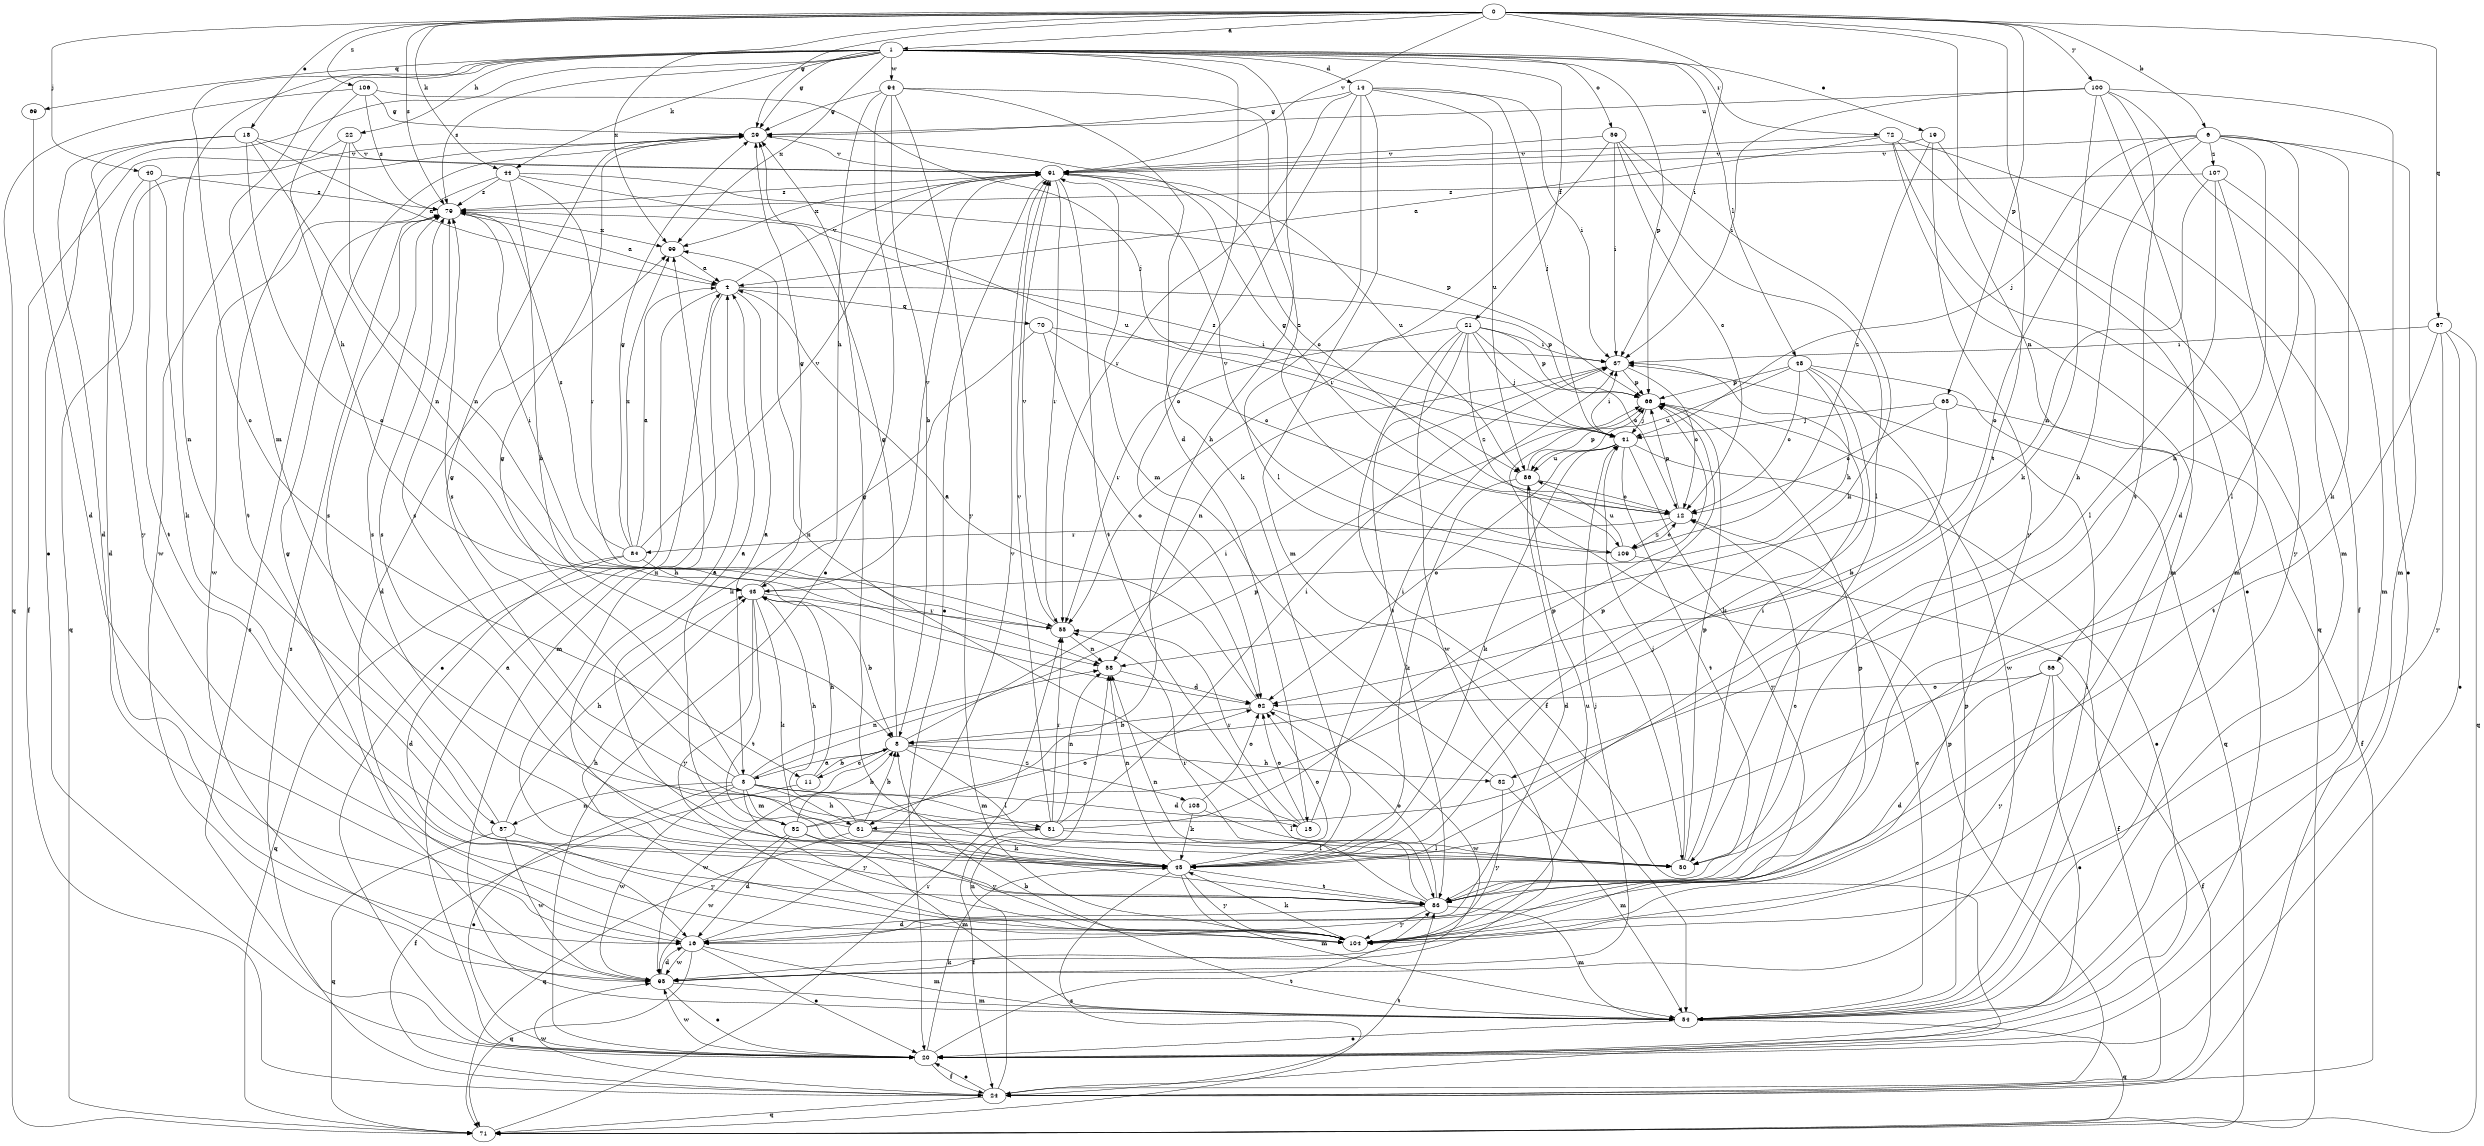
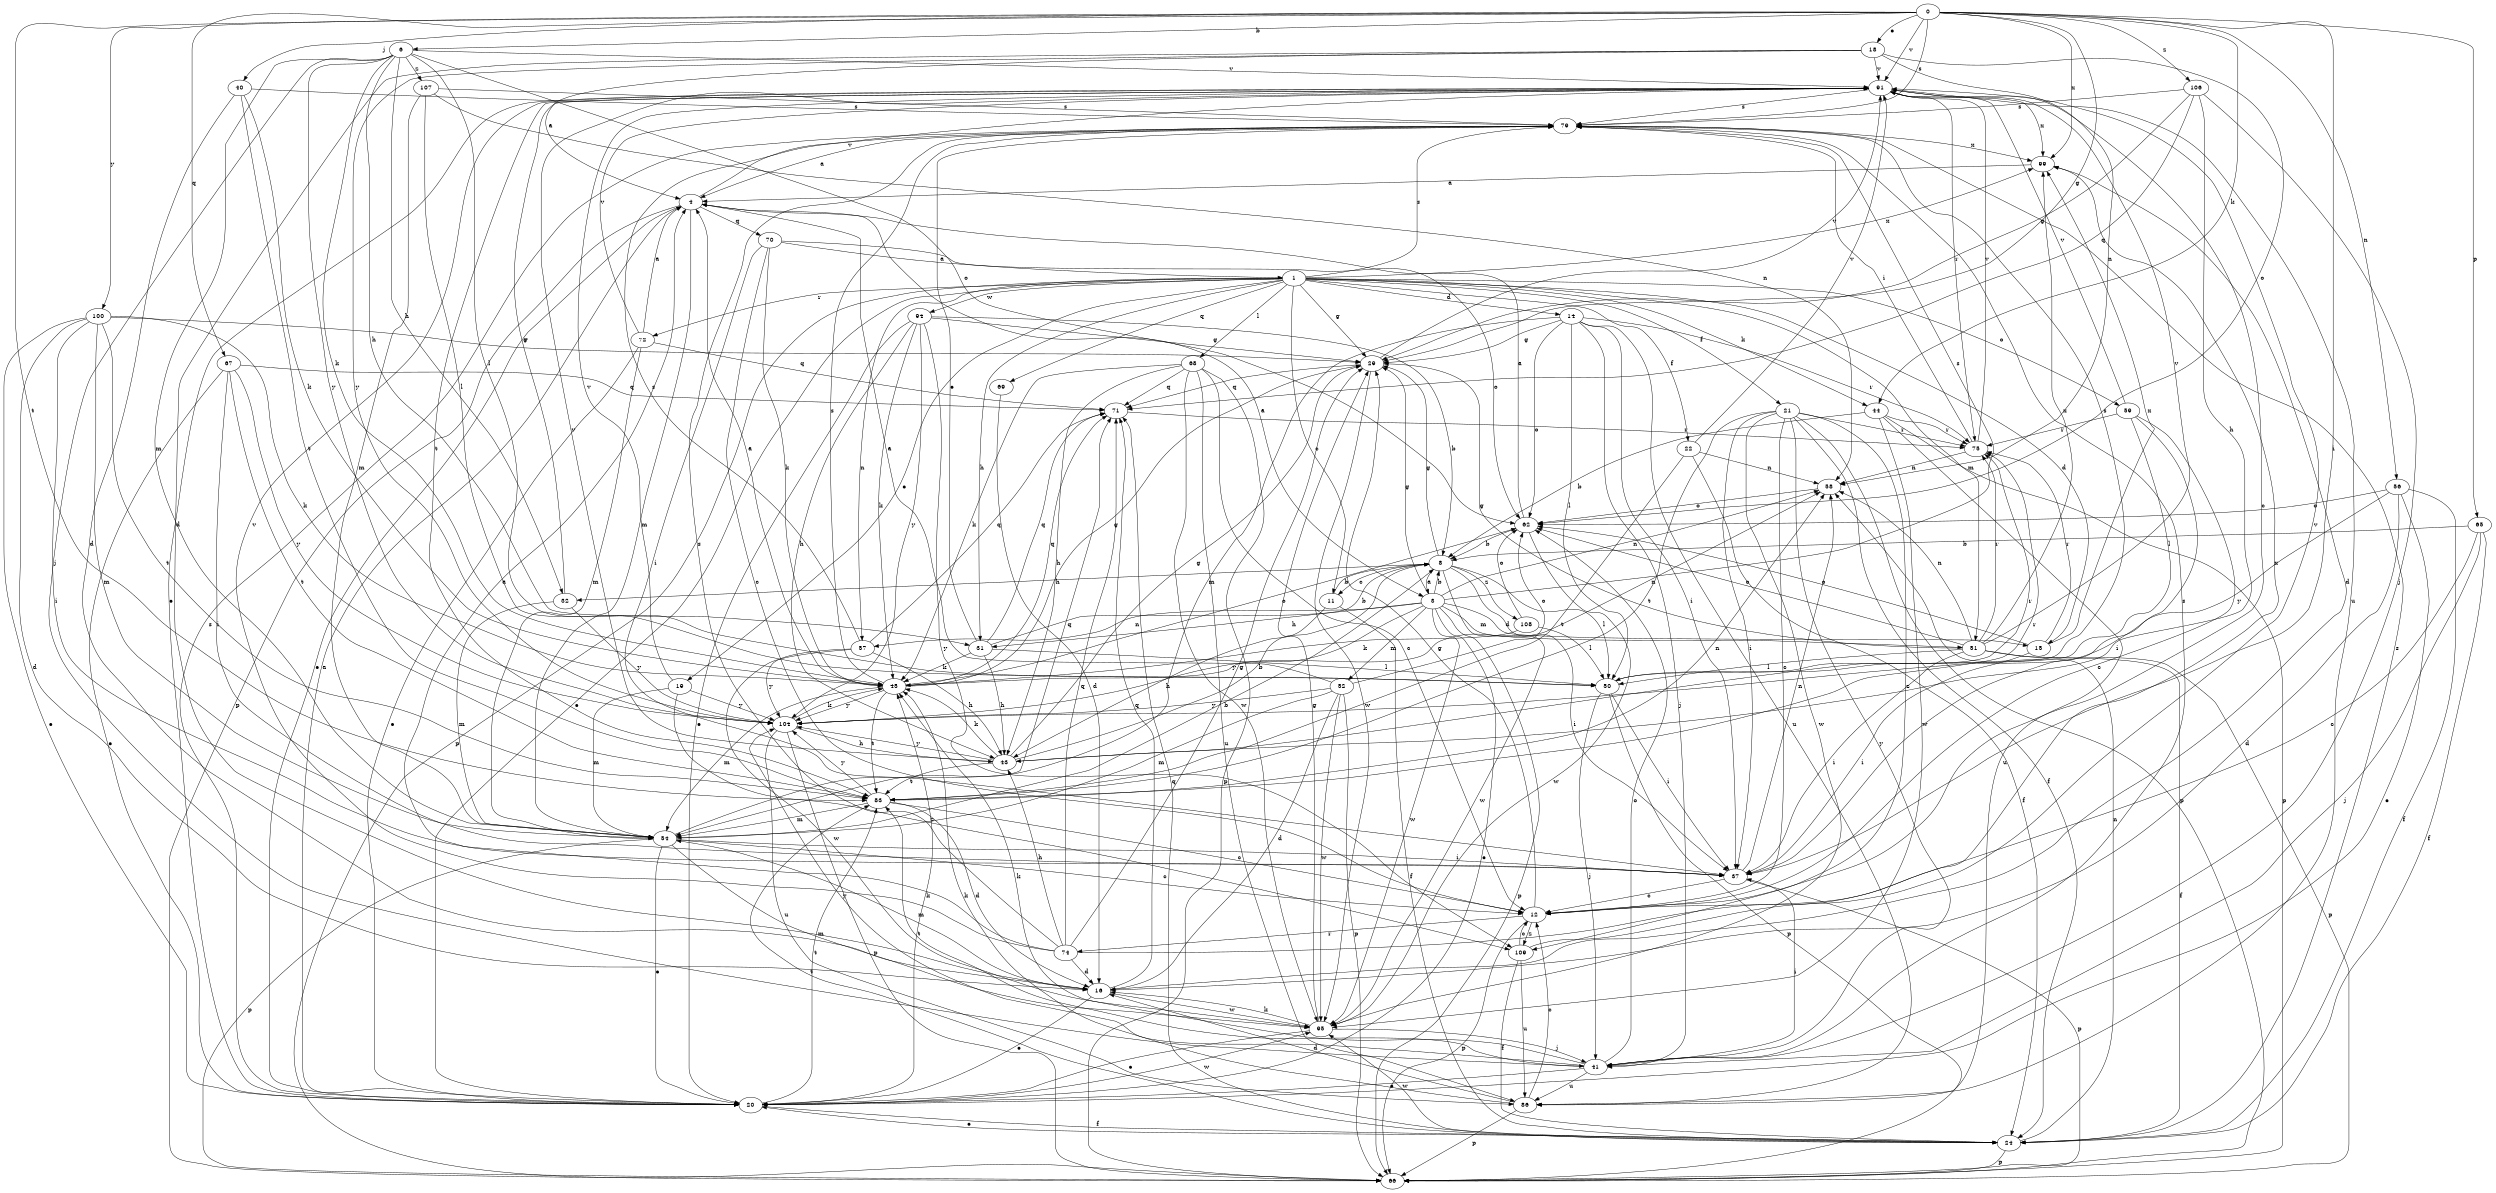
edge "0" -> "1": now "70" -> "1"
edge "1" -> "22": label "h" -> "f"
edge "100" -> "29": label "u" -> "g"
edge "44" -> "79": removed, label "s"
edge "94" -> "109": label "z" -> "y"
node "48": label "48" -> "68"
edge "21" -> "41": label "j" -> "y"
edge "66" -> "41": removed, label "j"
edge "32" -> "91": label "m" -> "v"
edge "31" -> "79": label "s" -> "e"
node "84": label "84" -> "74"
edge "59" -> "45": removed, label "k"
edge "16" -> "91": removed, label "v"
node "55": label "55" -> "75"
edge "58" -> "62": label "d" -> "o"
edge "52" -> "8": now "3" -> "8"
edge "83" -> "62": now "51" -> "62"
edge "107" -> "104": now "6" -> "104"
edge "83" -> "99": now "51" -> "99"
edge "95" -> "16": label "d" -> "k"
edge "45" -> "71": label "s" -> "q"
edge "95" -> "54": reversed
edge "72" -> "24": removed, label "f"
